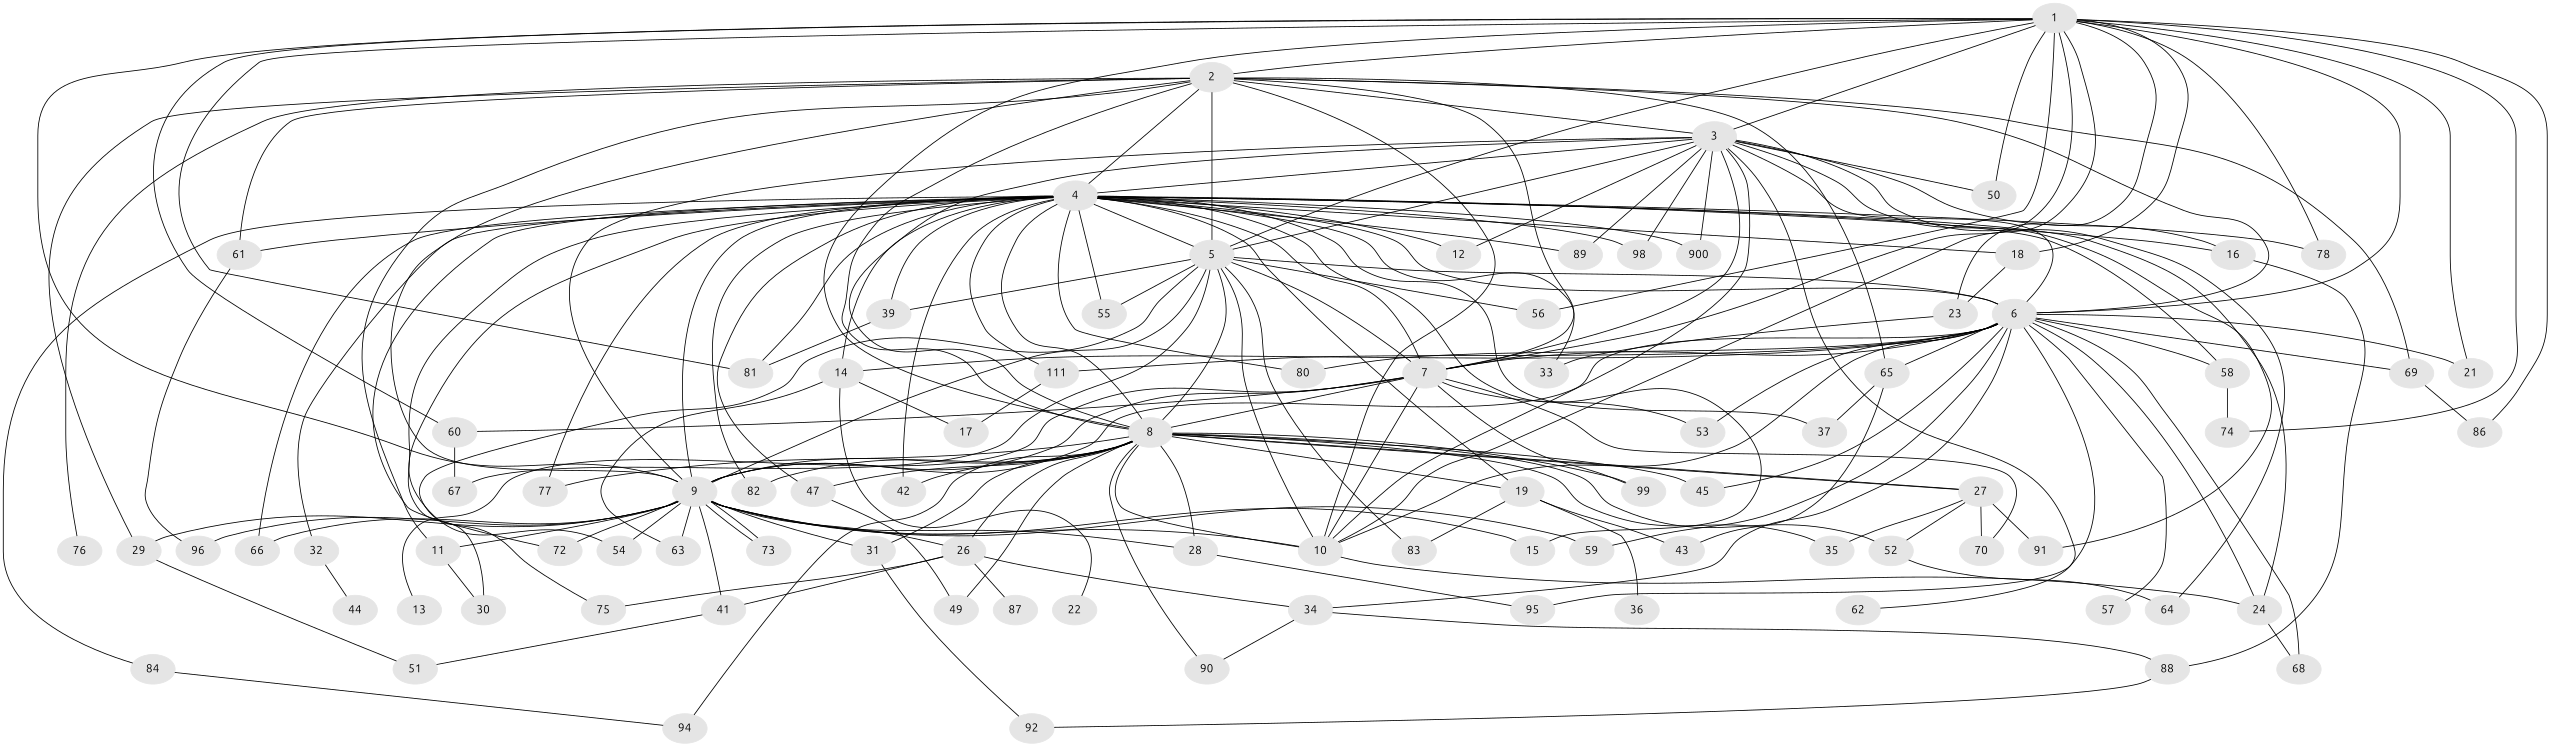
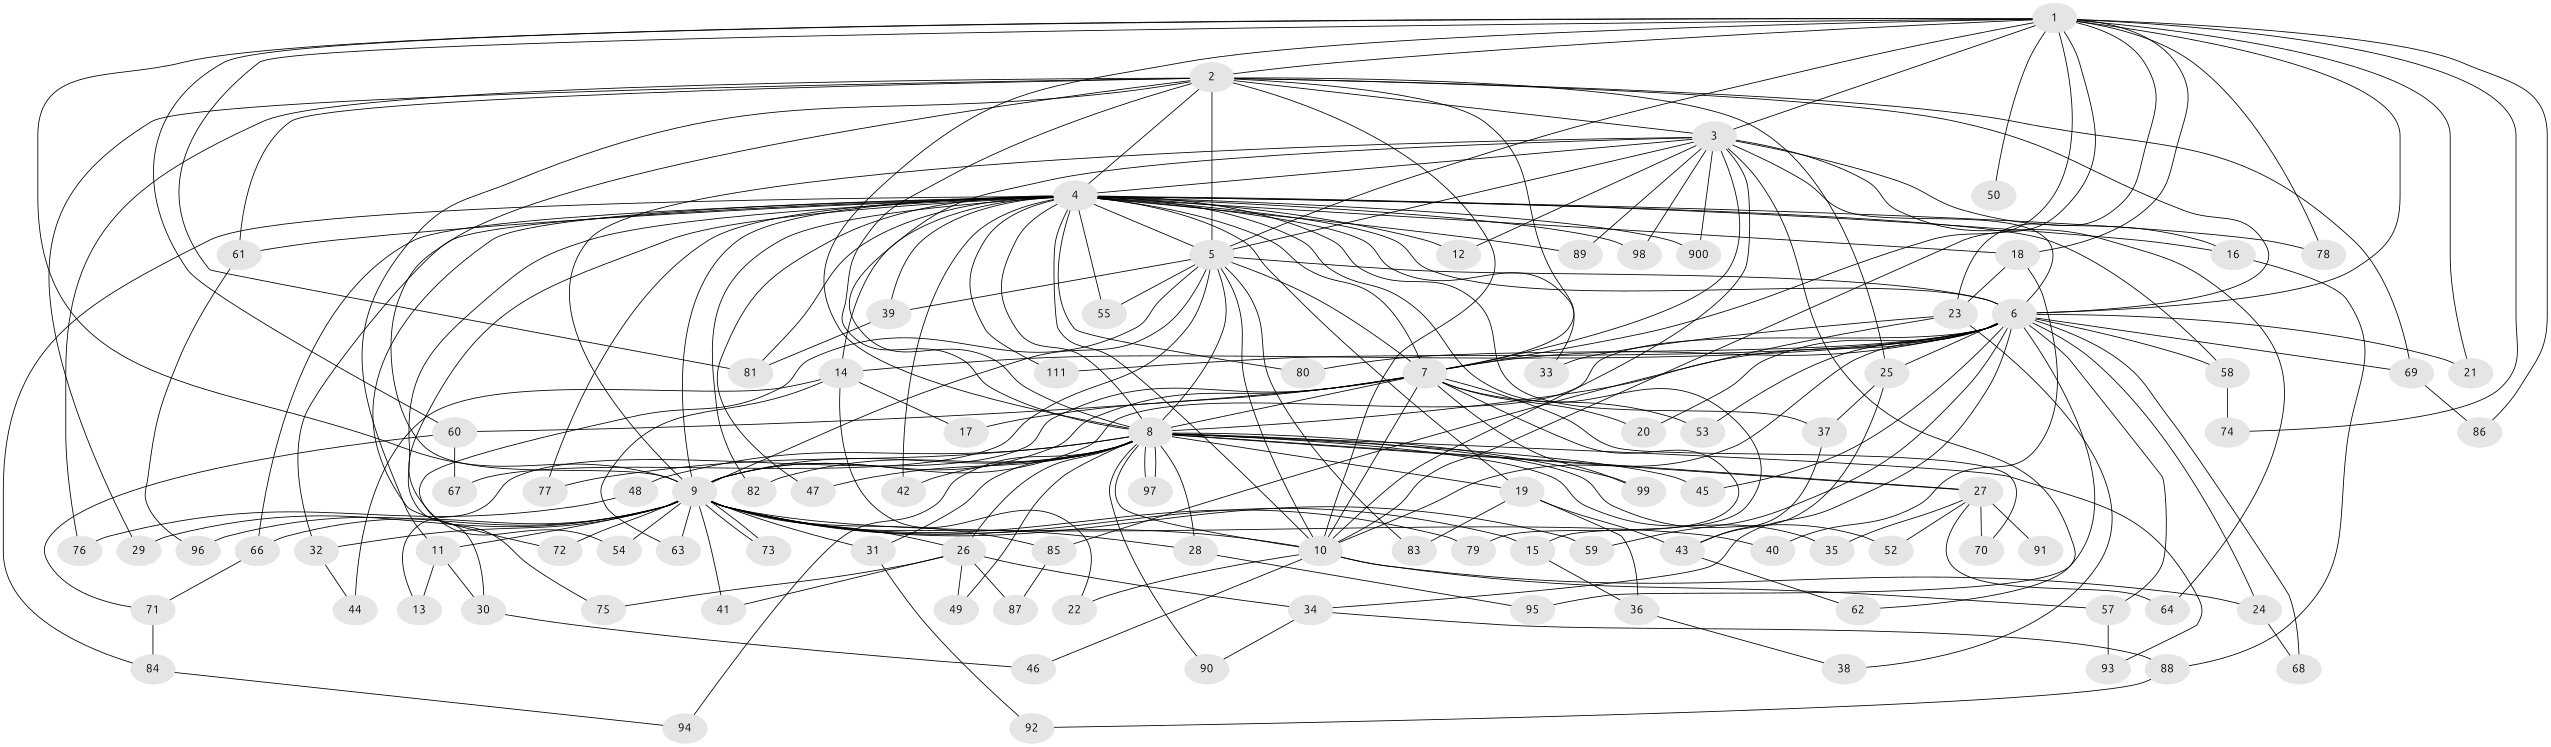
edge "3" -- "50": removed
edge "4" -- "24": now "4" -- "10"
edge "3" -- "91": removed
node "56": removed
node "65": label "65" -> "25"
edge "14" -- "44": added
edge "111" -- "17": now "7" -- "17"
edge "6" -- "8": added
node "20": added
node "48": added
node "97": added
edge "37" -- "43": added
edge "9" -- "32": added
edge "47" -- "49": now "26" -- "49"
node "85": added
node "79": added
node "40": added
edge "10" -- "22": added
edge "15" -- "36": added
edge "43" -- "62": added
edge "52" -- "64": now "27" -- "64"
edge "11" -- "13": added
edge "10" -- "57": added
node "71": added
node "51": removed
node "46": added
node "38": added
node "93": added
